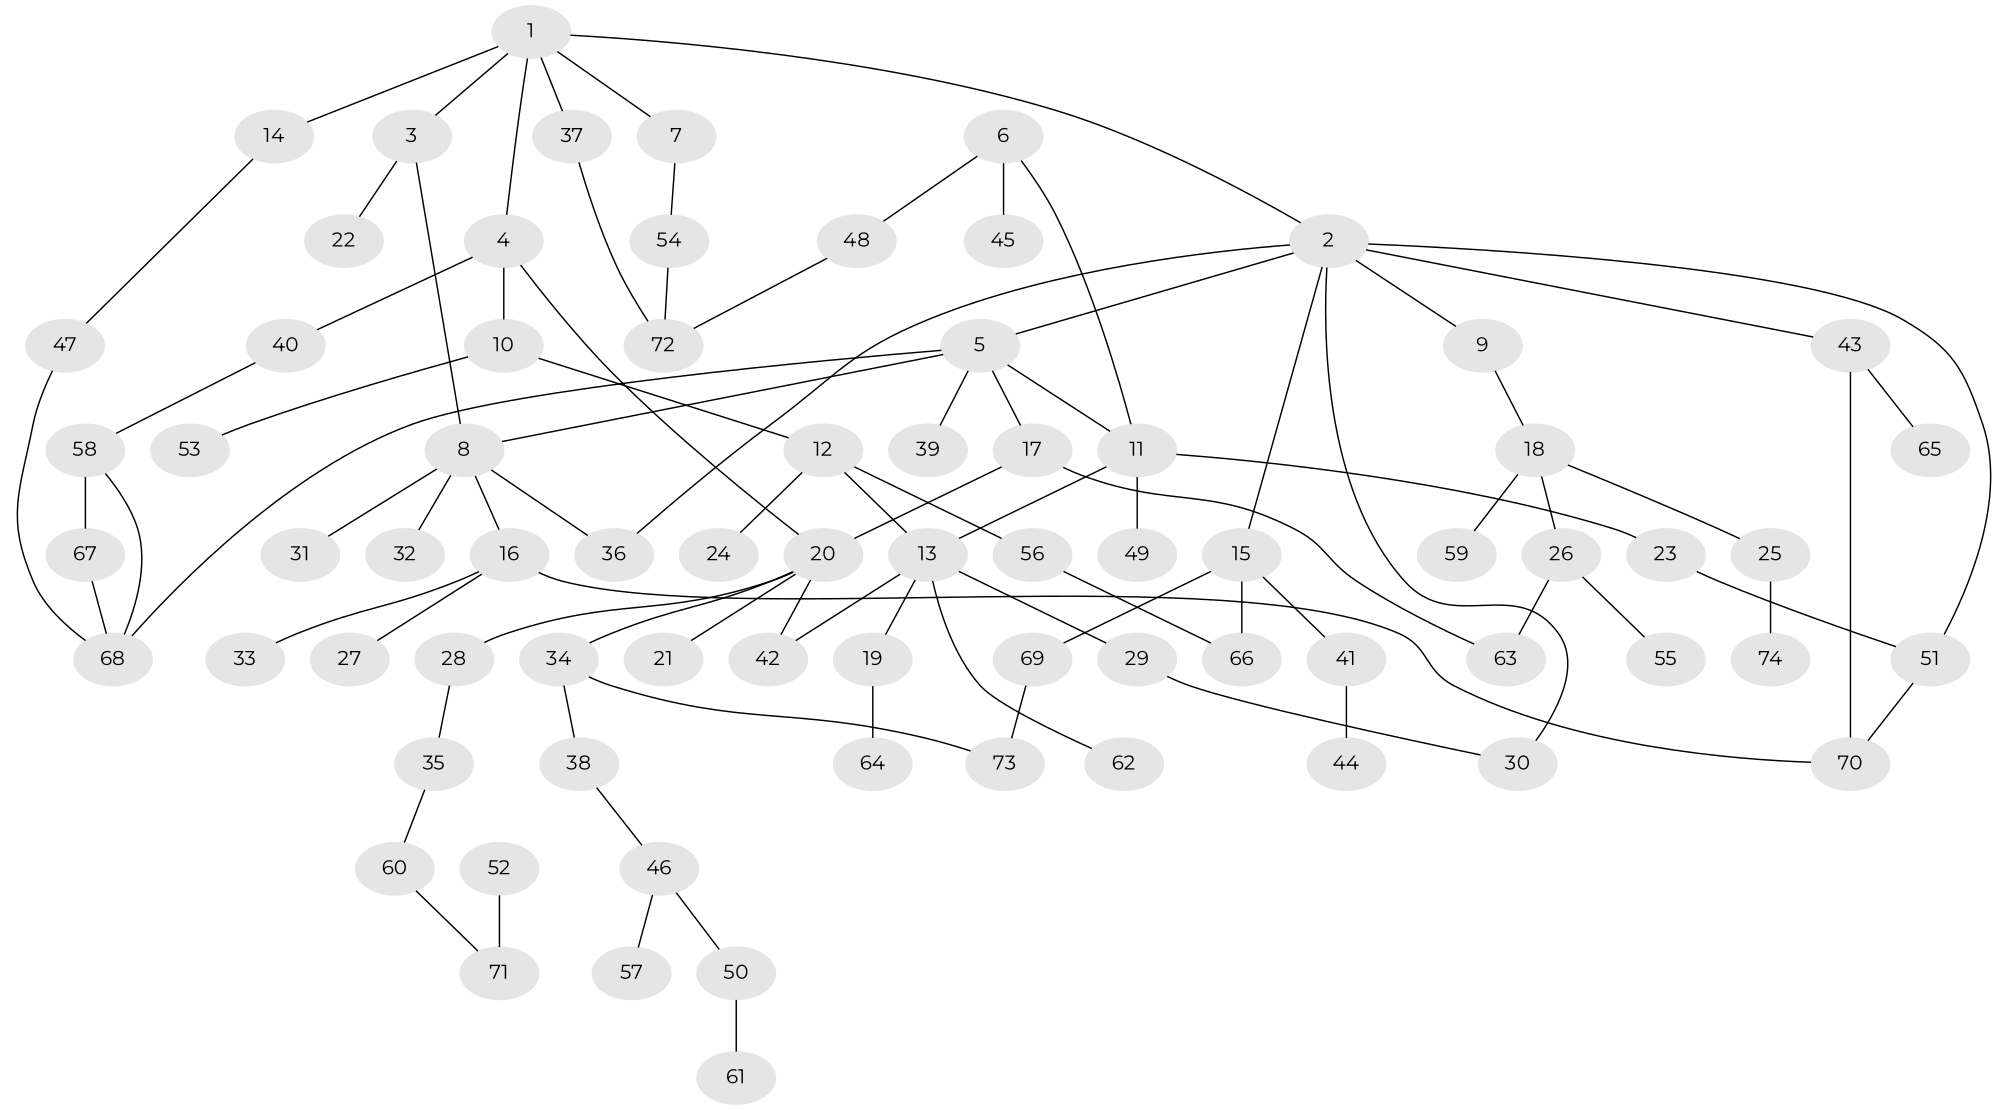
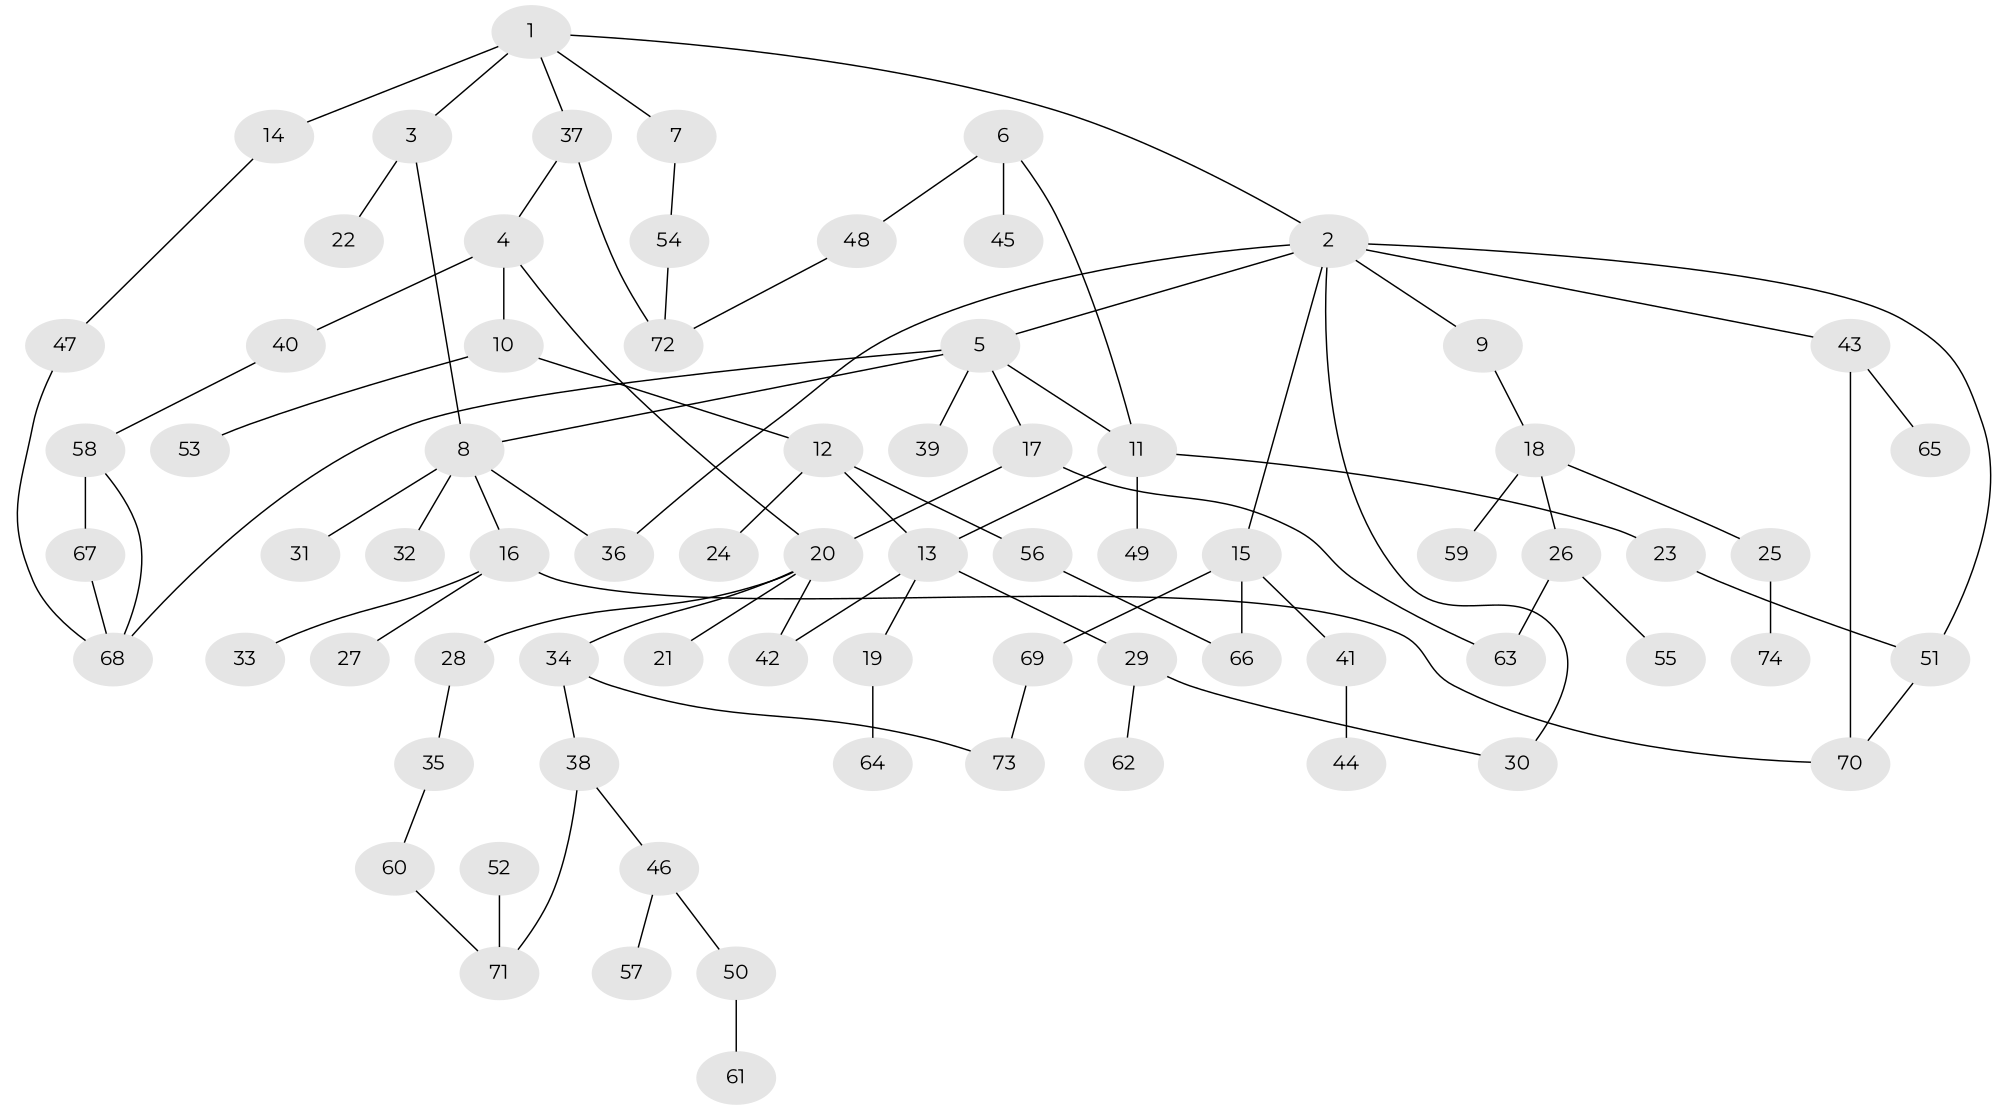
edge "1" -- "4": now "37" -- "4"
edge "13" -- "62": now "29" -- "62"
edge "38" -- "71": added
